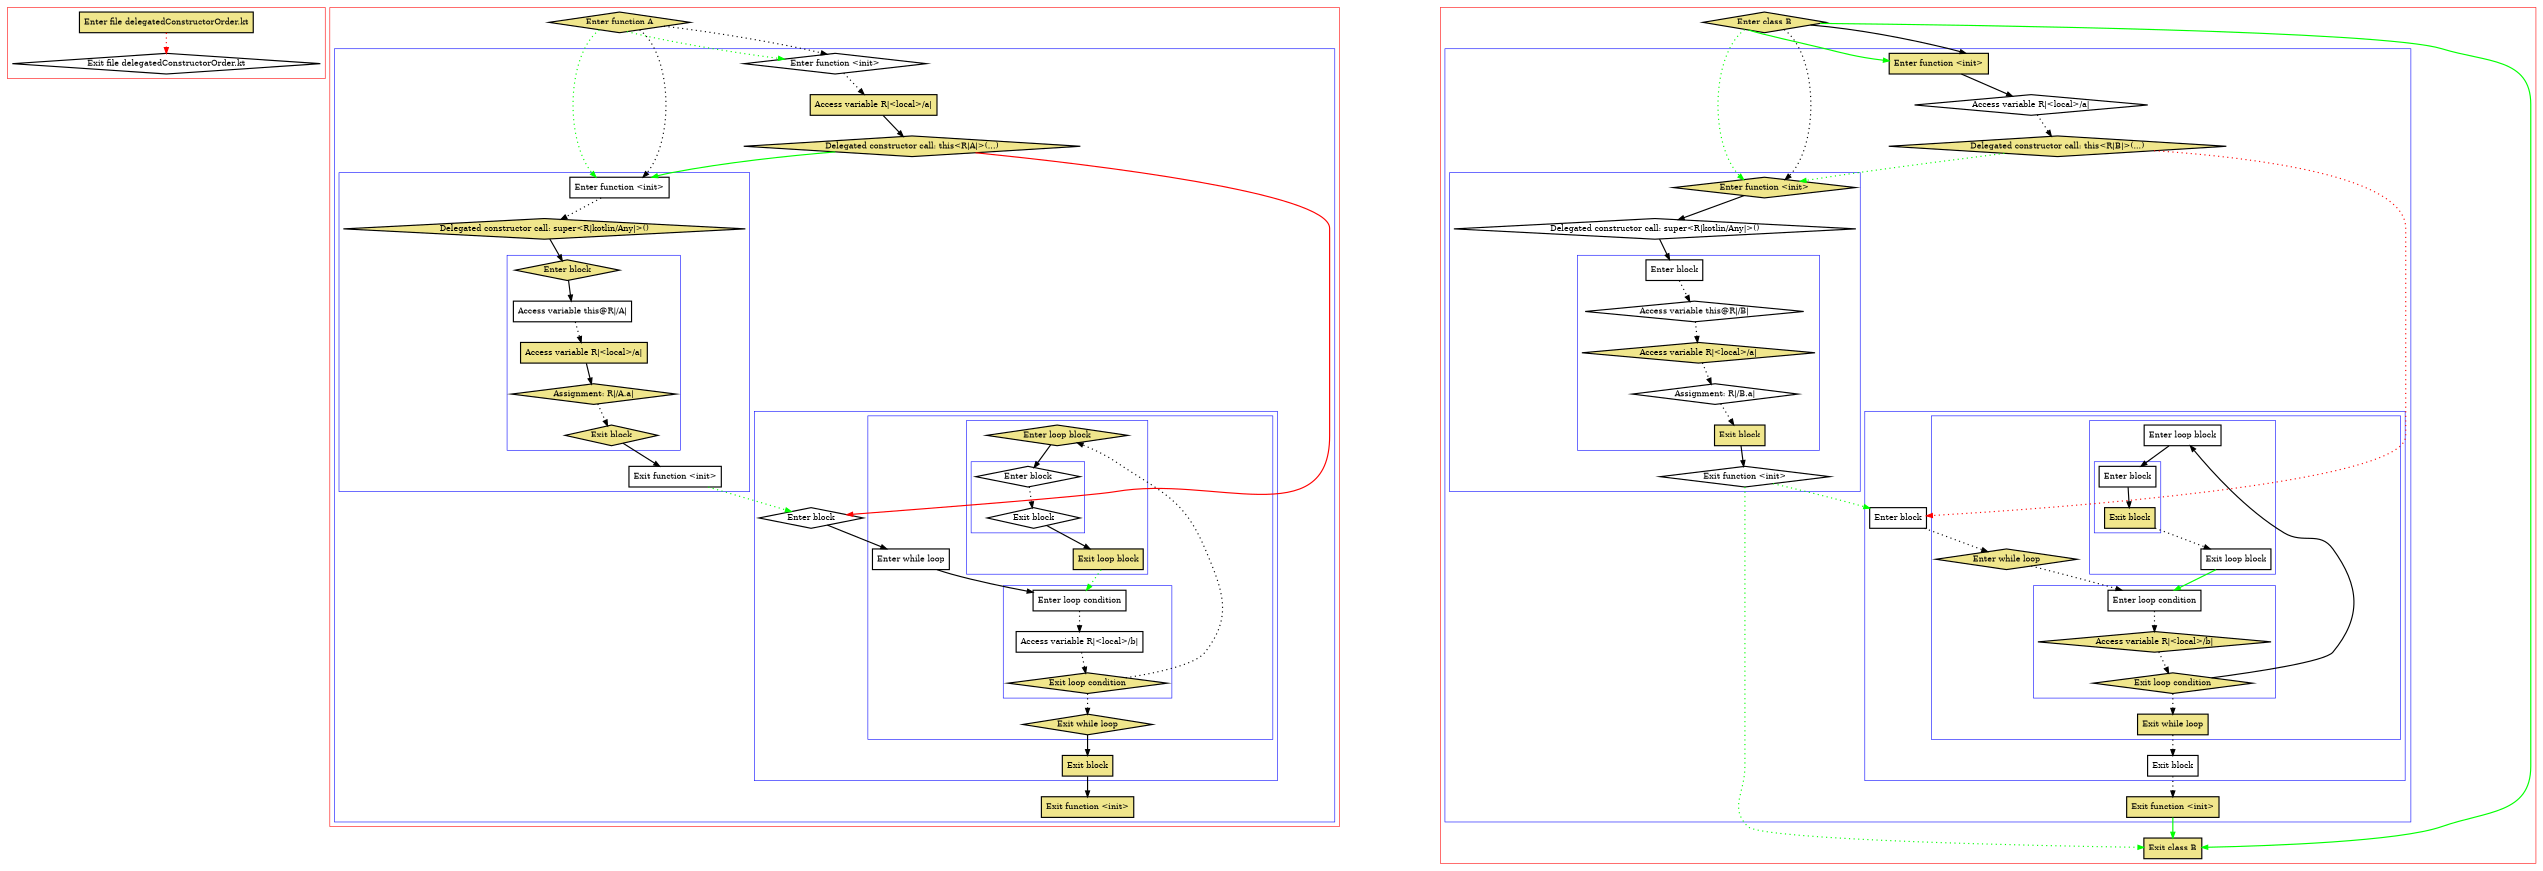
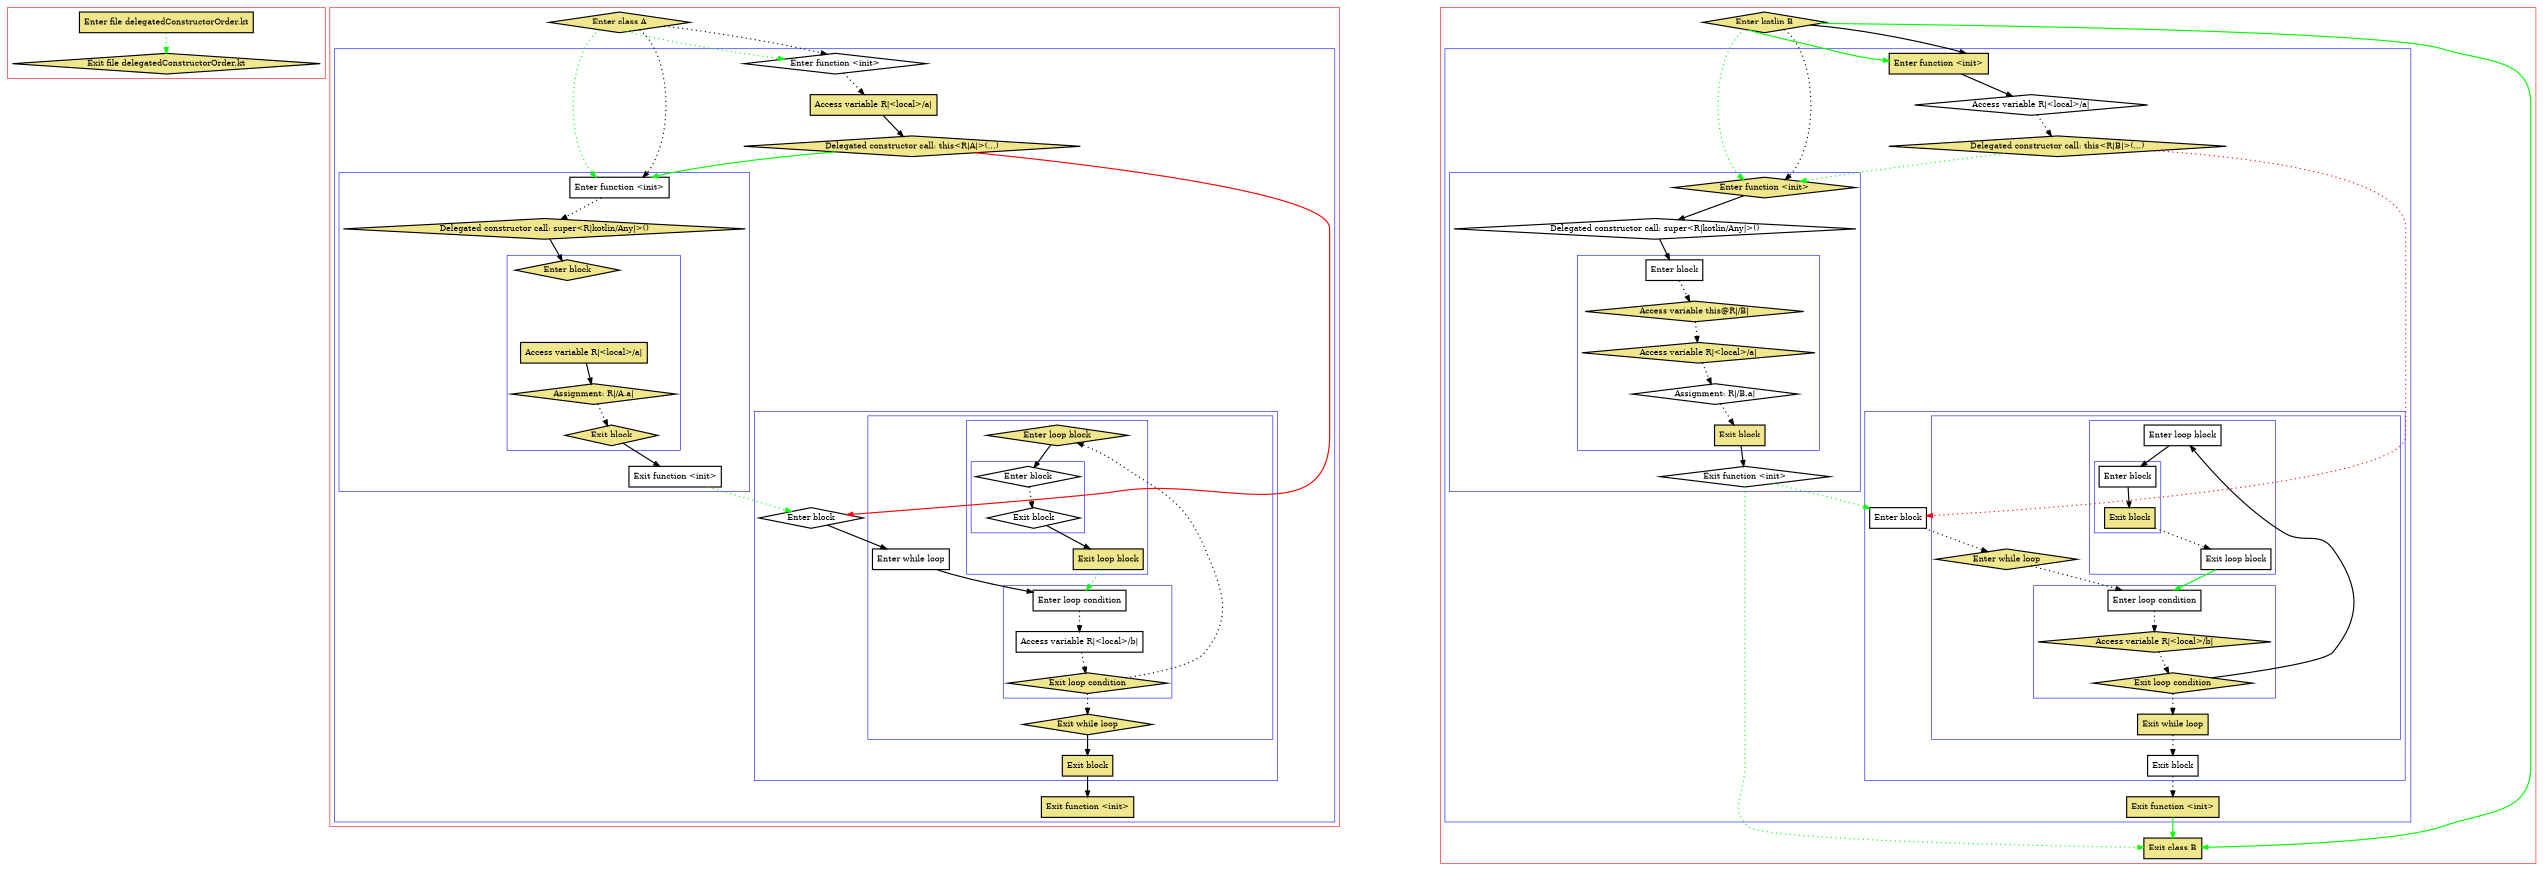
node "Enter function A": label "Enter function A" -> "Enter class A"
node "Enter class B": label "Enter class B" -> "Enter kotlin B"
edge "Enter file delegatedConstructorOrder.kt" -> "Exit file delegatedConstructorOrder.kt": color red -> green
node "Exit file delegatedConstructorOrder.kt": fillcolor white -> khaki
node "Access variable this@R|/A|": removed
node "Access variable this@R|/B|": fillcolor white -> khaki
